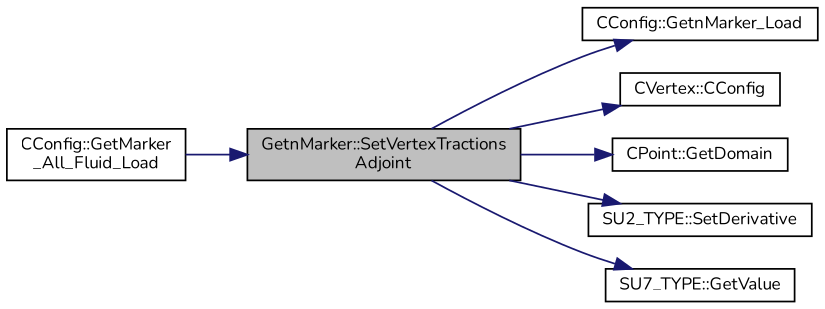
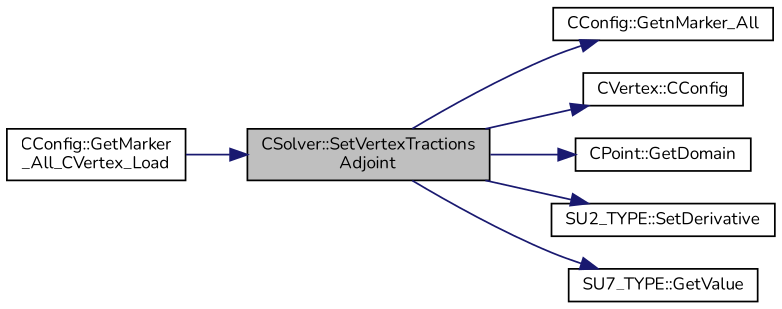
node "CConfig::GetnMarker_Load": label "CConfig::GetnMarker_Load" -> "CConfig::GetnMarker_All"
node "CConfig::GetMarker _All_Fluid_Load": label "CConfig::GetMarker _All_Fluid_Load" -> "CConfig::GetMarker _All_CVertex_Load"
node "GetnMarker::SetVertexTractions Adjoint": label "GetnMarker::SetVertexTractions Adjoint" -> "CSolver::SetVertexTractions Adjoint"
